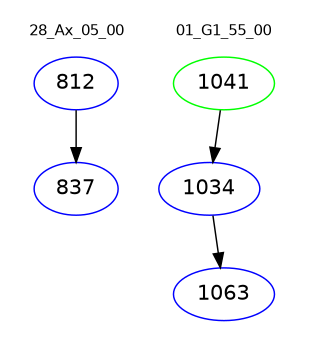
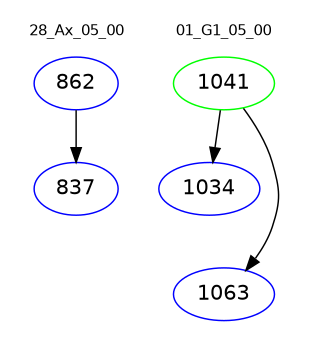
cluster "01_G1_55_00": label "01_G1_55_00" -> "01_G1_05_00"
node "812": label "812" -> "862"
edge "1034" -> "1063": now "1041" -> "1063"
